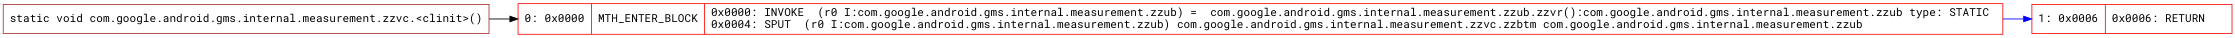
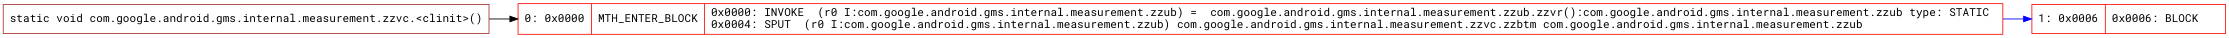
node "1: 0x0006": text "0x0006: RETURN" -> "0x0006: BLOCK"
